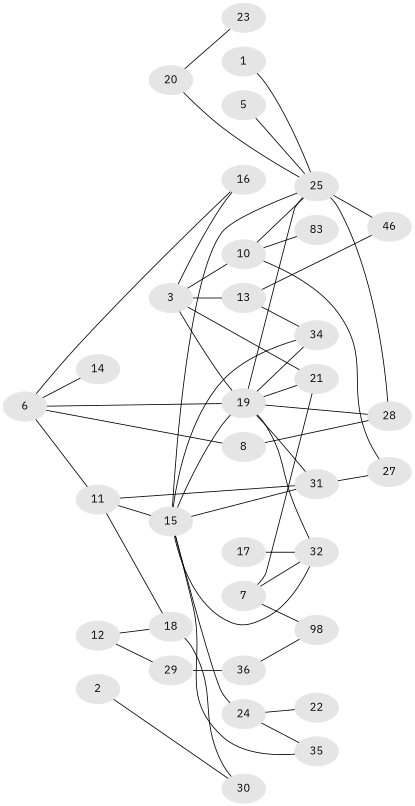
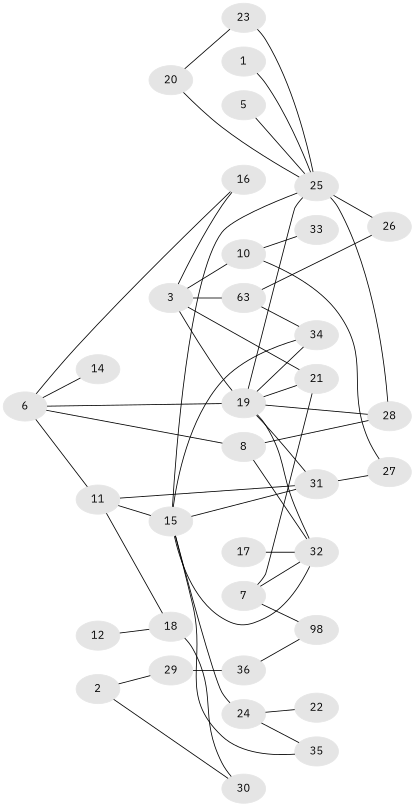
edge "25" -- "10": now "25" -- "23"
node "46": label "46" -> "26"
node "83": label "83" -> "33"
node "13": label "13" -> "63"
edge "19" -- "15": removed
edge "8" -- "32": added
edge "12" -- "29": now "2" -- "29"
